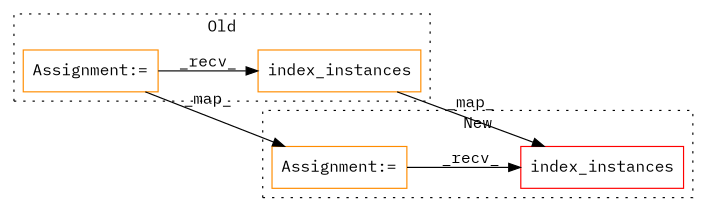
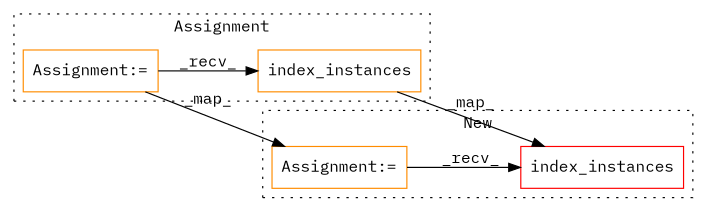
cluster "Old": label "Old" -> "Assignment"
